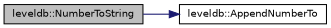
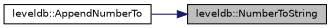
edge "leveldb::NumberToString" -> "leveldb::AppendNumberTo": reversed
